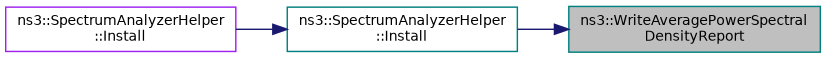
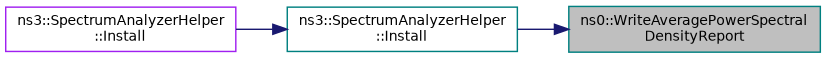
node "ns3::WriteAveragePowerSpectral DensityReport": label "ns3::WriteAveragePowerSpectral DensityReport" -> "ns0::WriteAveragePowerSpectral DensityReport"
